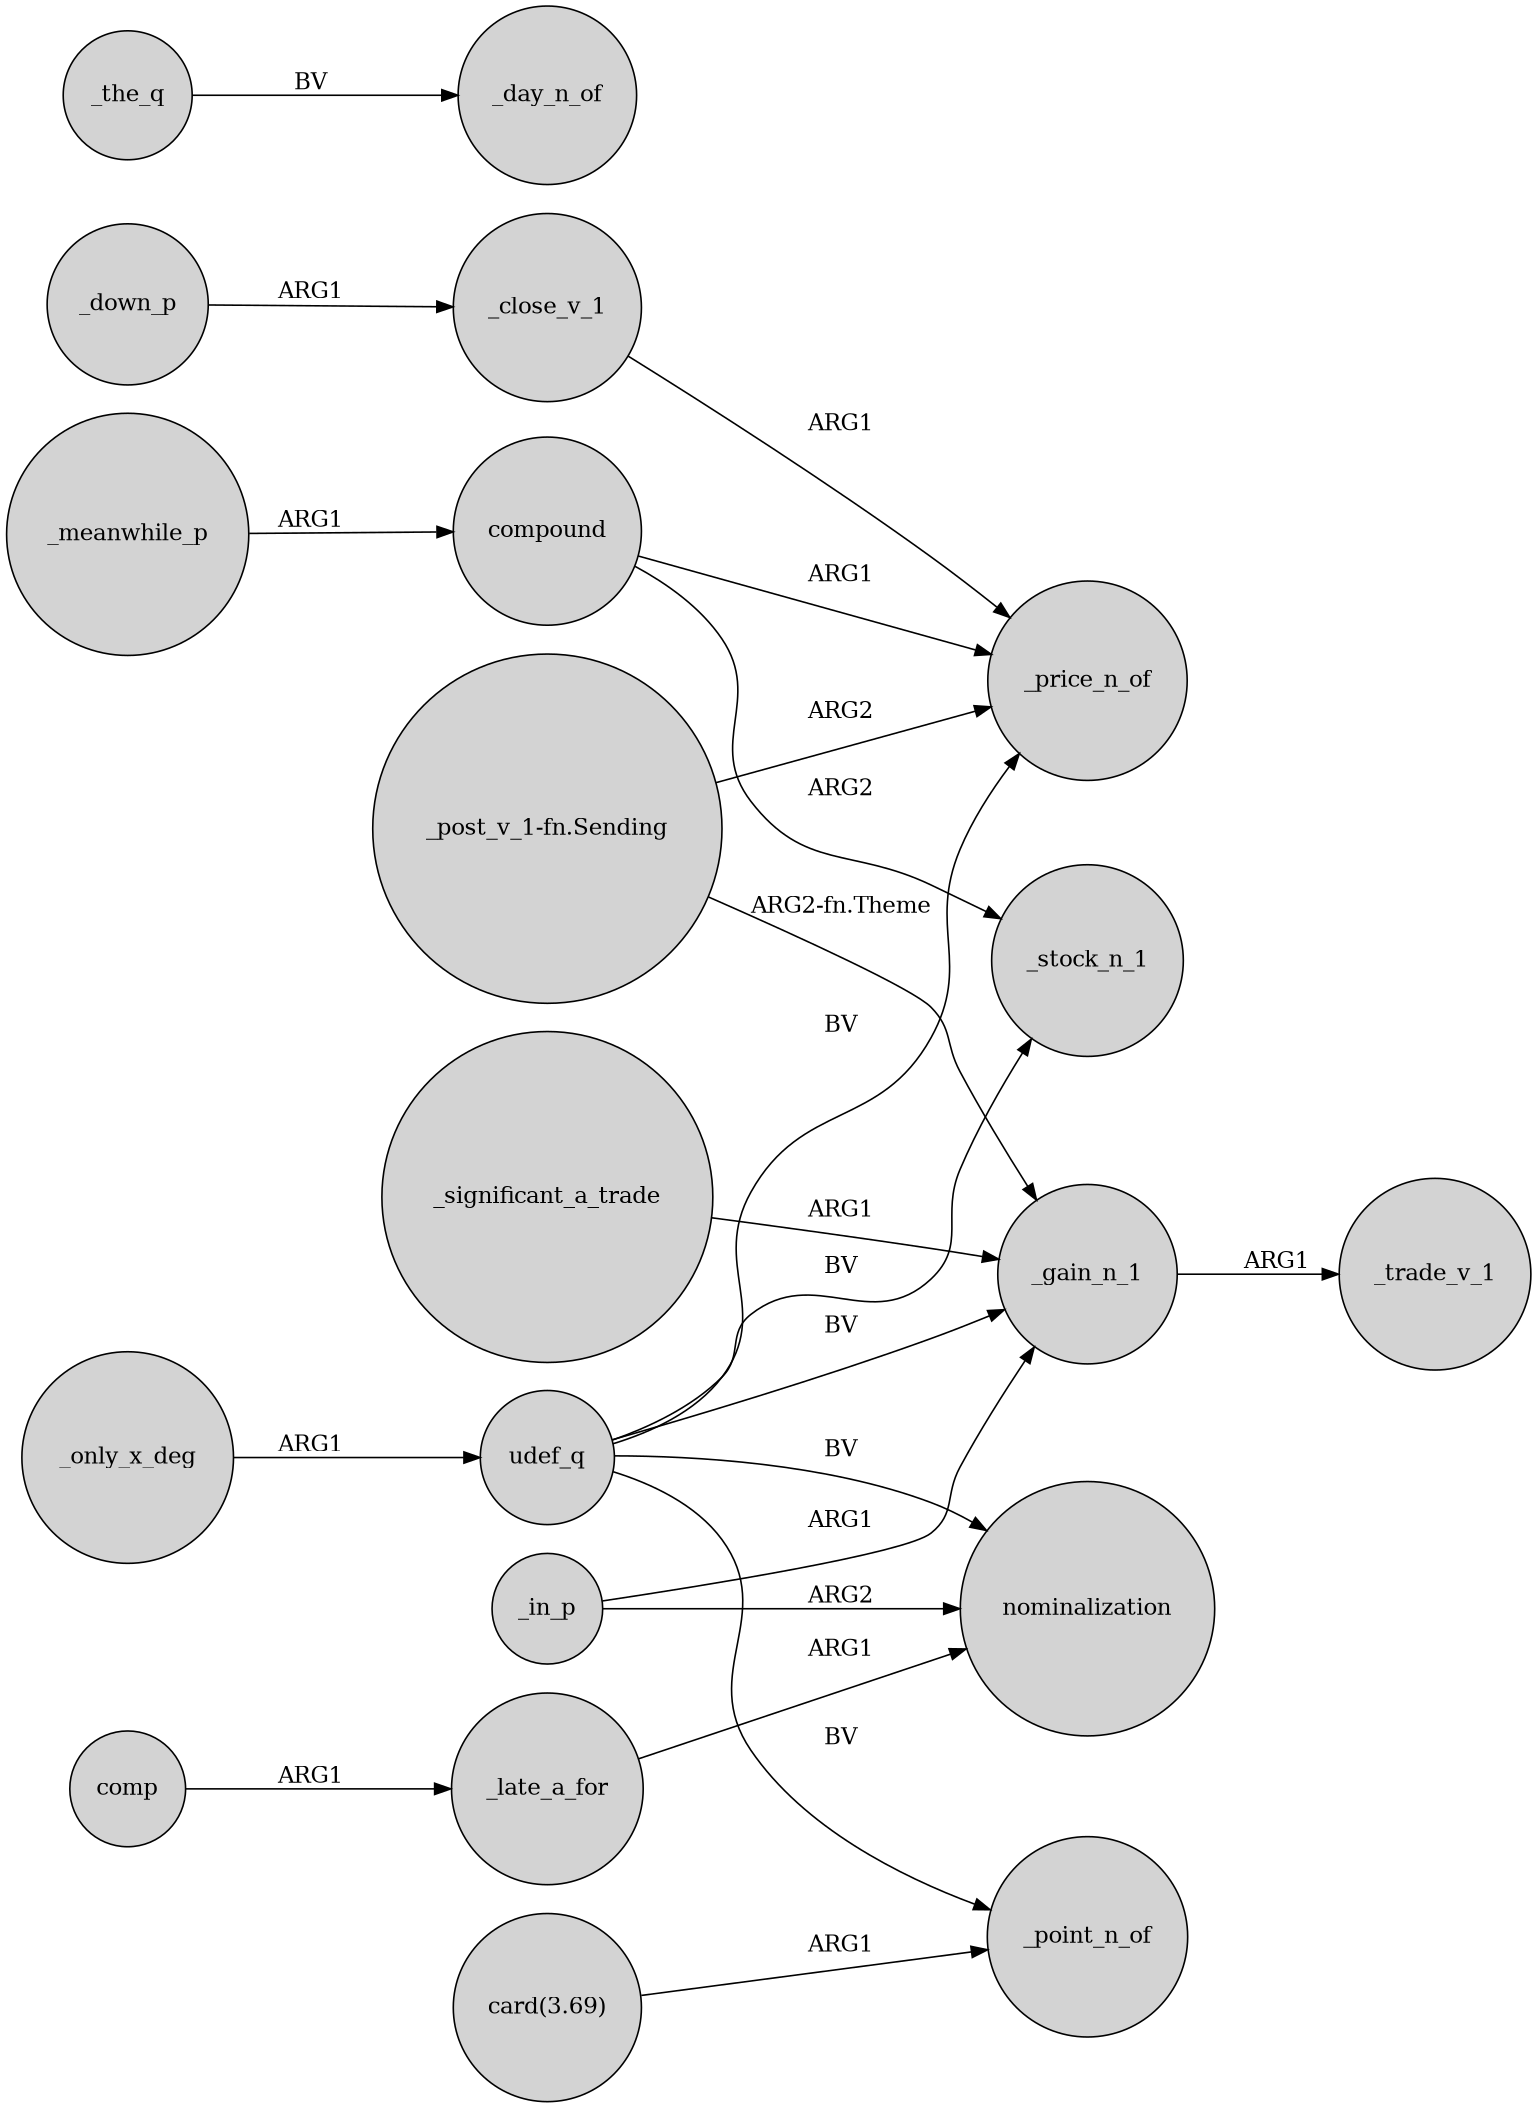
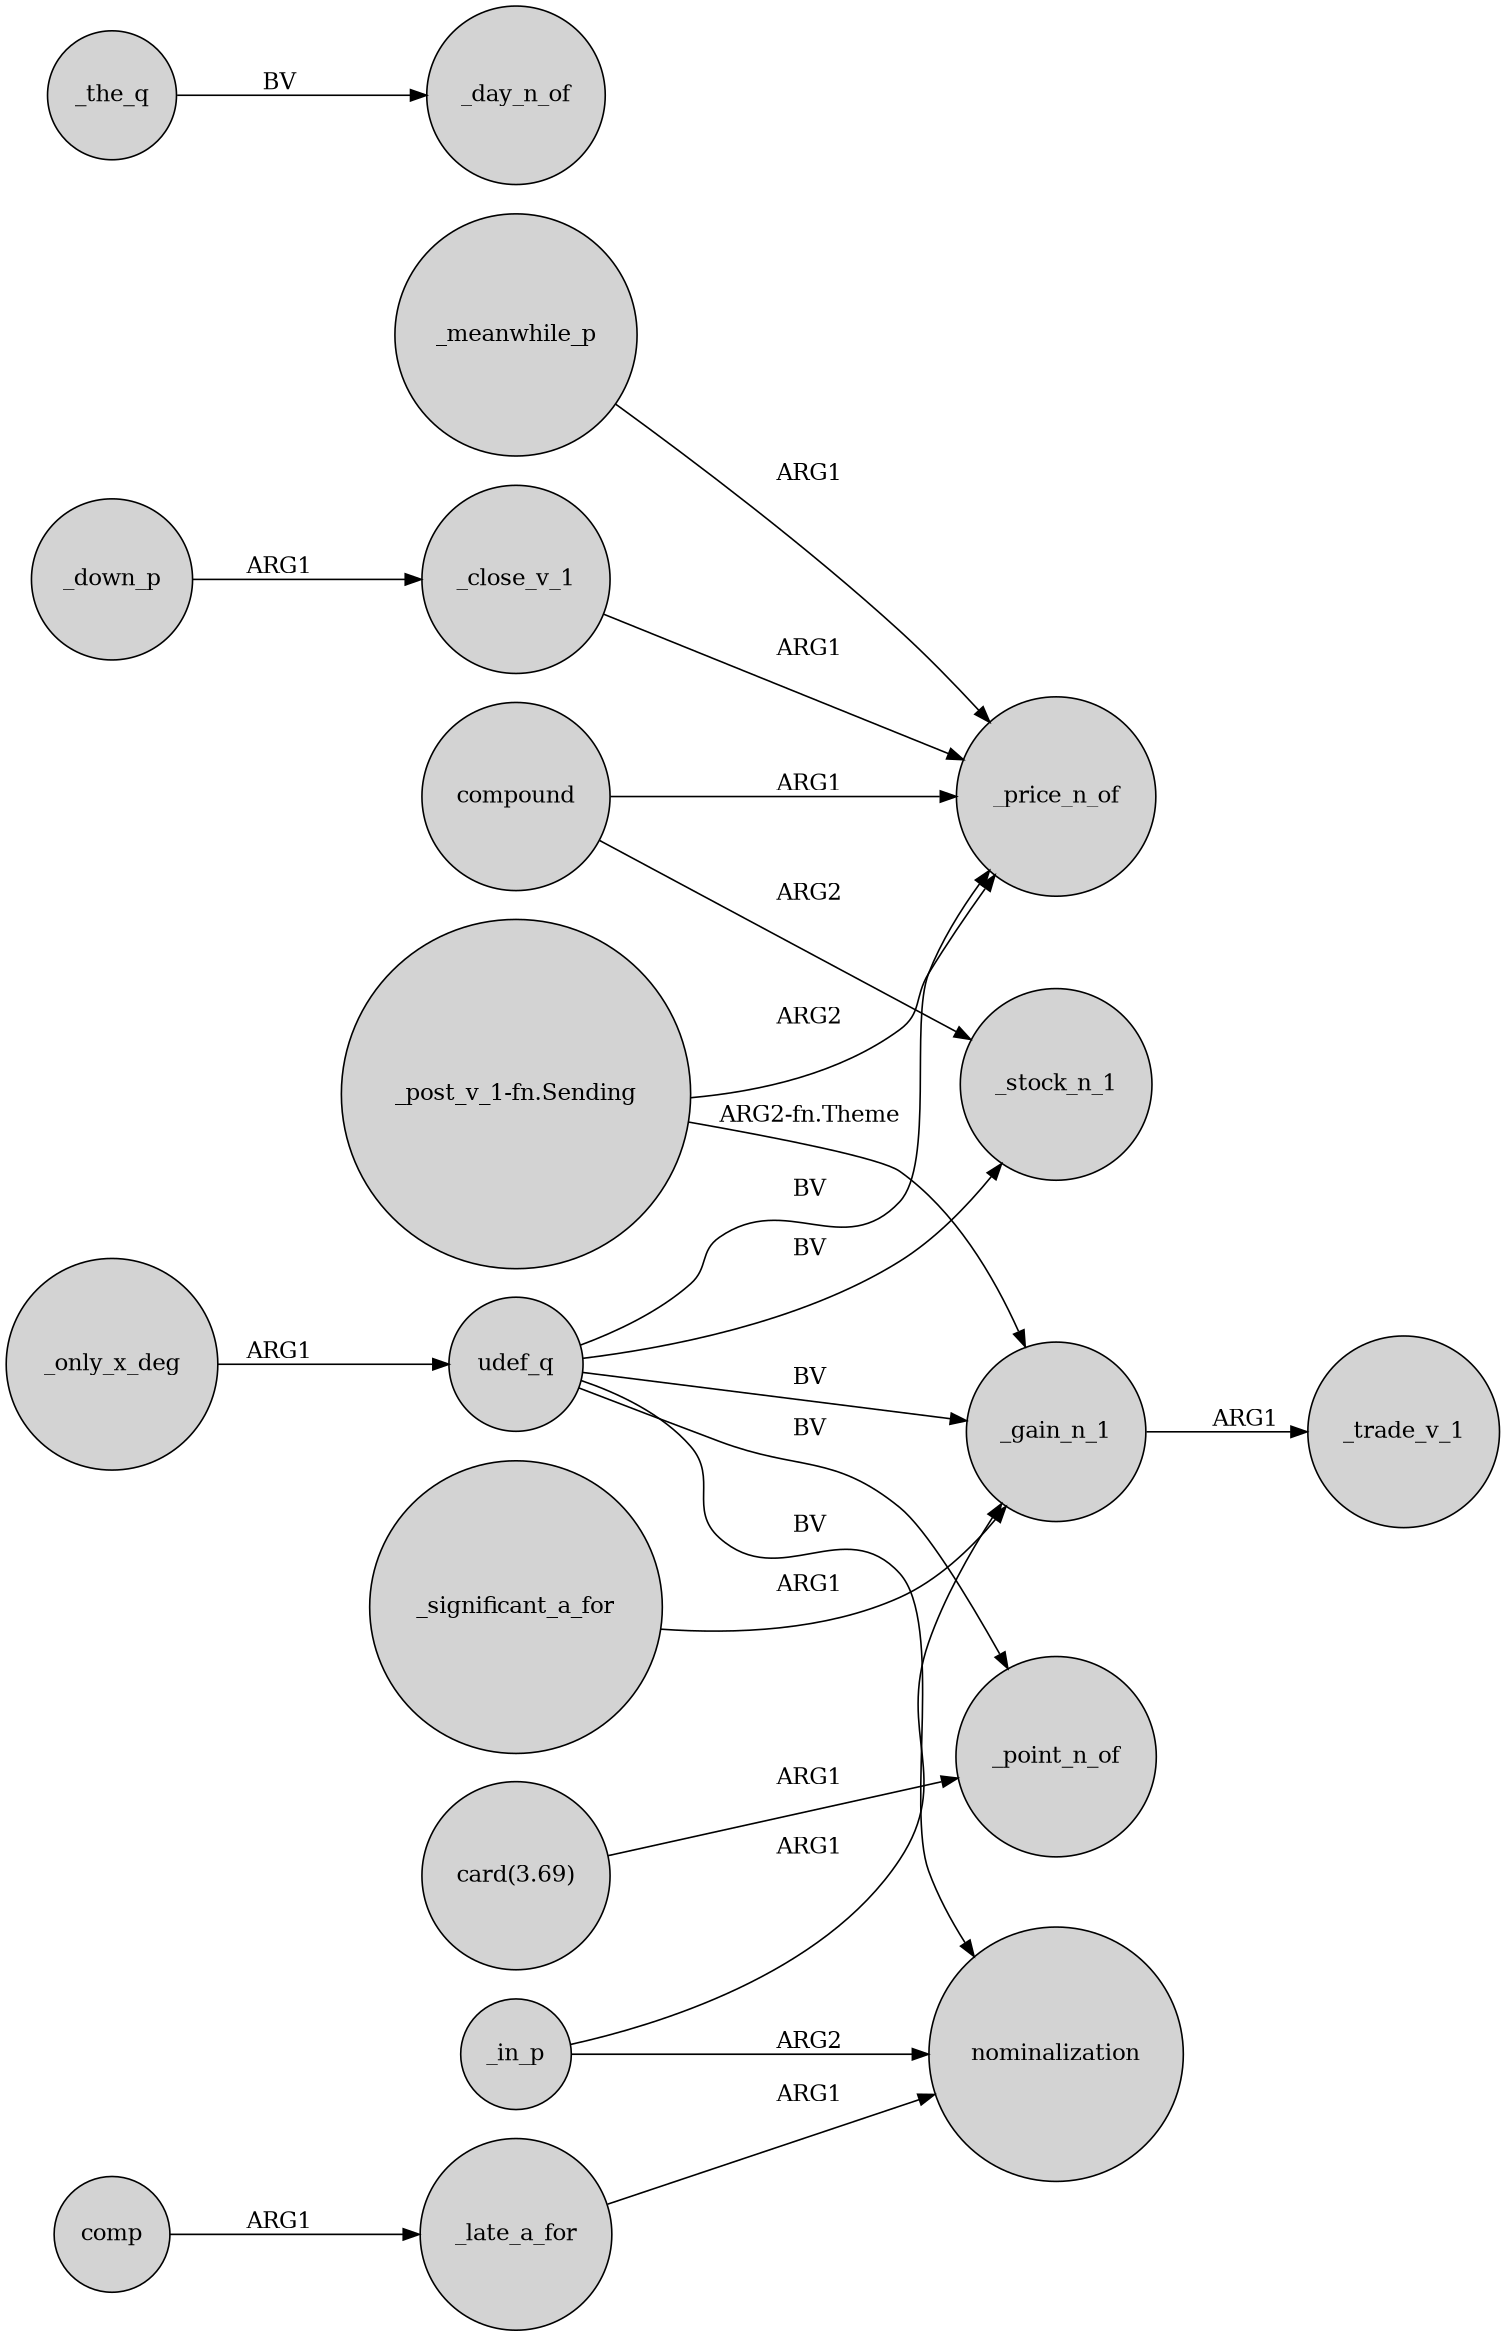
edge "_meanwhile_p" -> "compound": now "_meanwhile_p" -> "_price_n_of"
node "_significant_a_trade": label "_significant_a_trade" -> "_significant_a_for"
